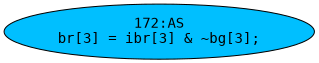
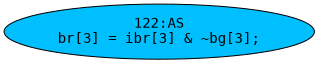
node "172:AS br[3] = ibr[3] & ~bg[3];": label "172:AS br[3] = ibr[3] & ~bg[3];" -> "122:AS br[3] = ibr[3] & ~bg[3];"
